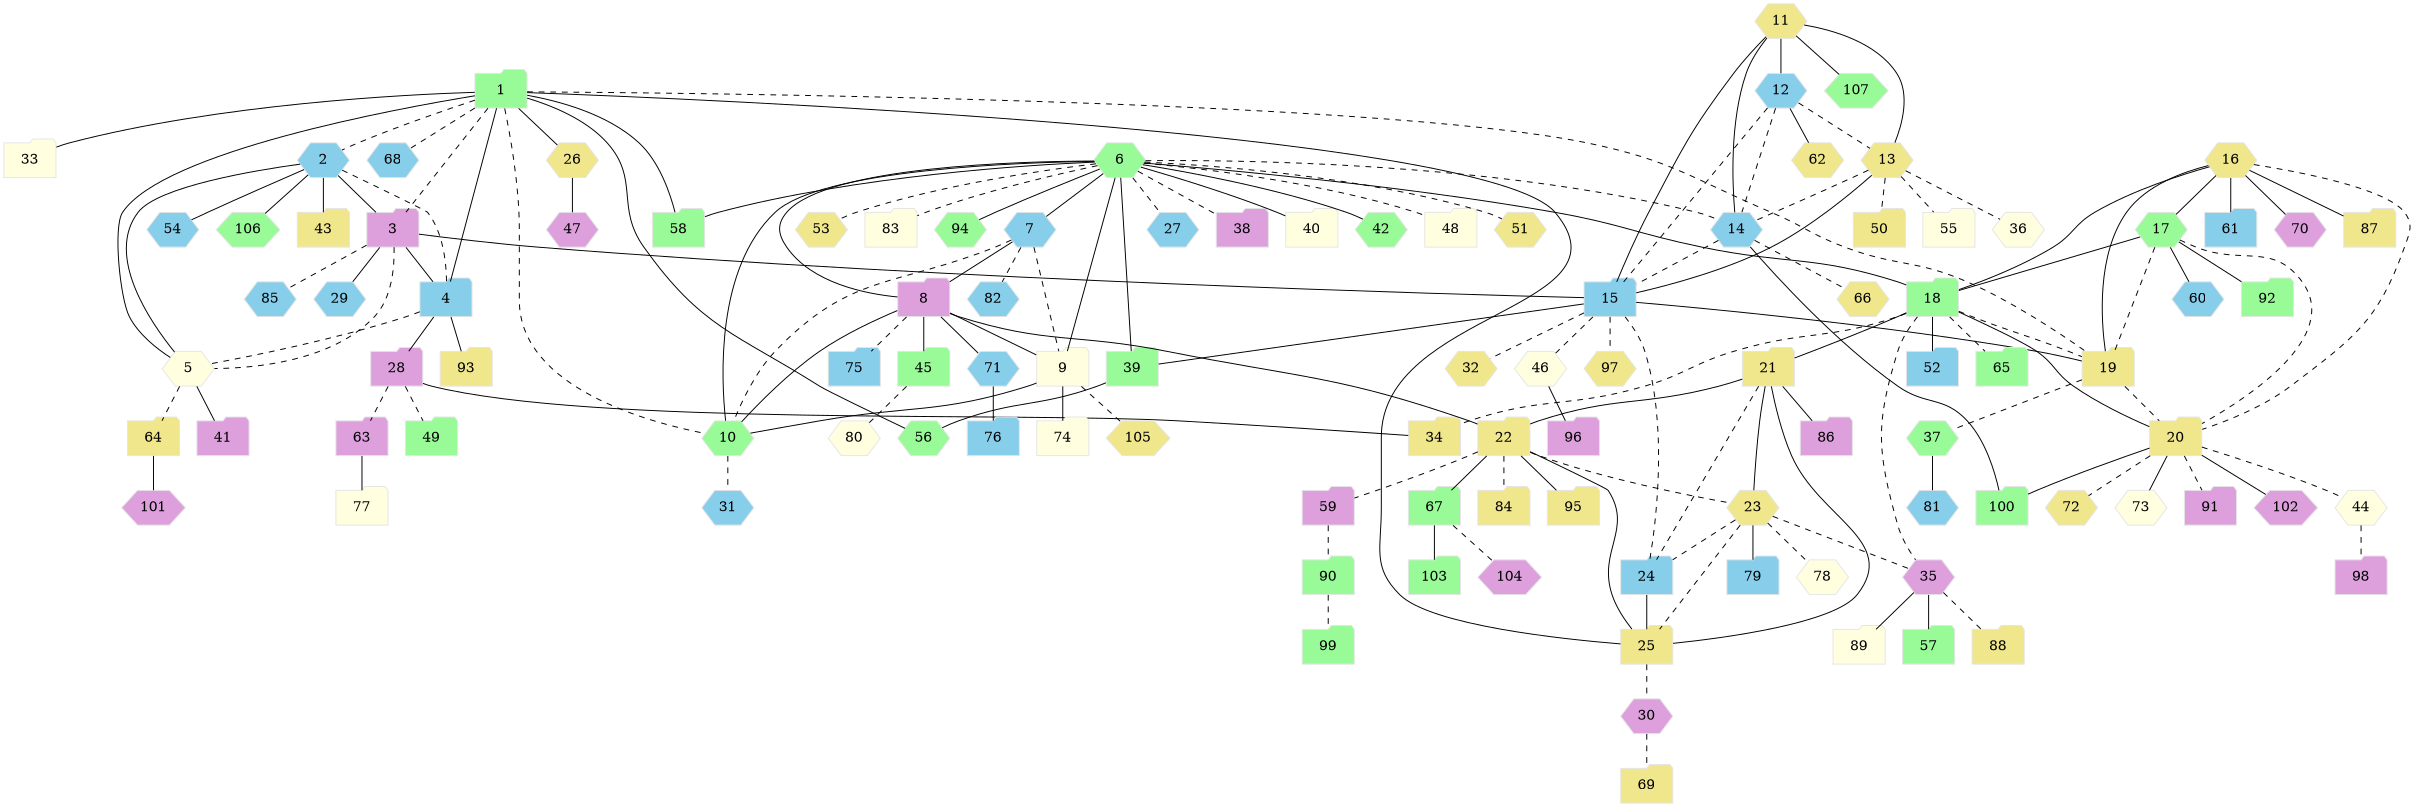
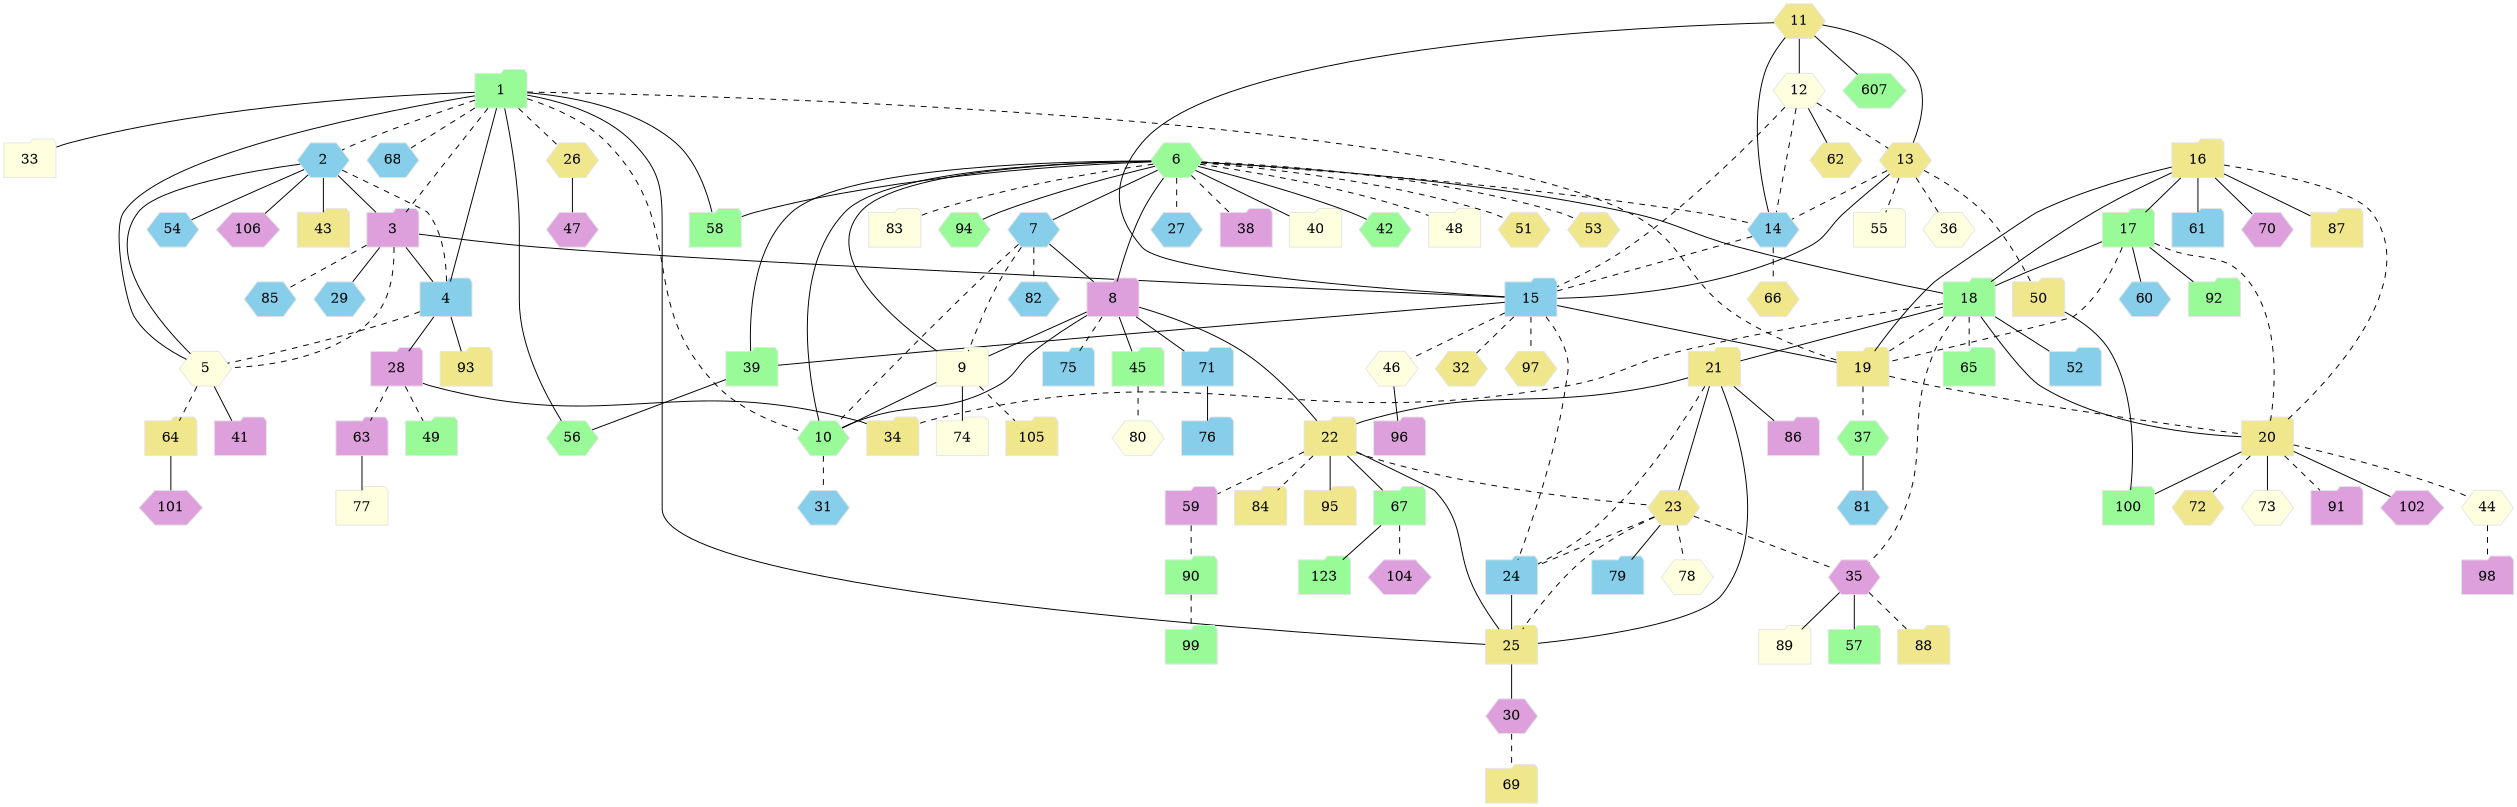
node "12": fillcolor skyblue -> lightyellow
node "107": label "107" -> "607"
edge "1" -- "26": style solid -> dashed
node "16": shape hexagon -> folder
node "106": fillcolor palegreen -> plum
node "17": shape hexagon -> folder
node "71": shape hexagon -> folder
edge "14" -- "100": now "50" -- "100"
node "105": shape hexagon -> folder
node "103": label "103" -> "123"
edge "25" -- "30": style dashed -> solid
